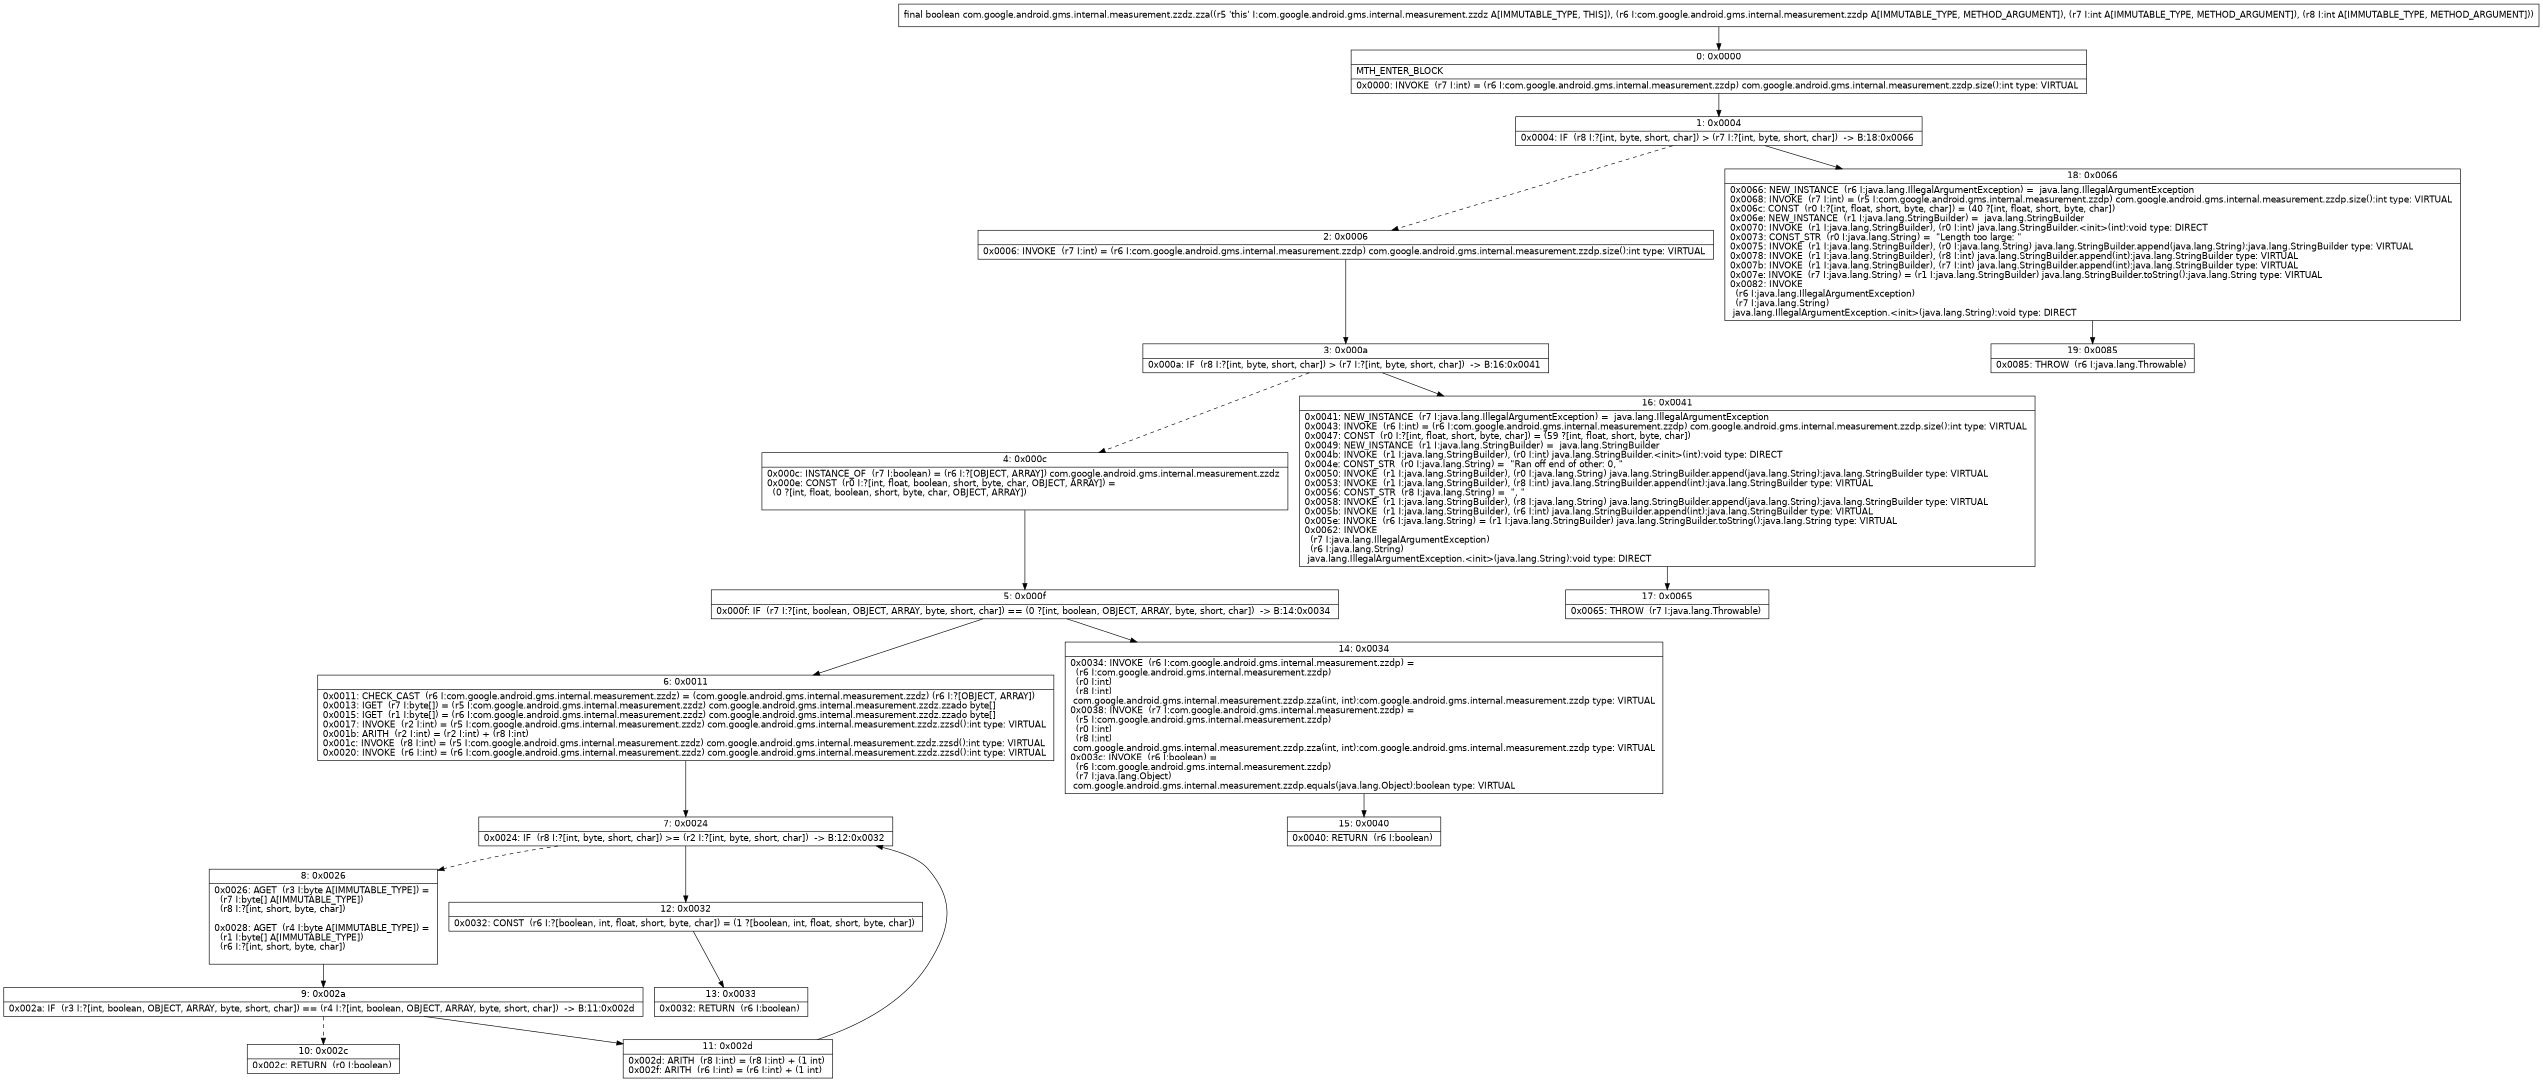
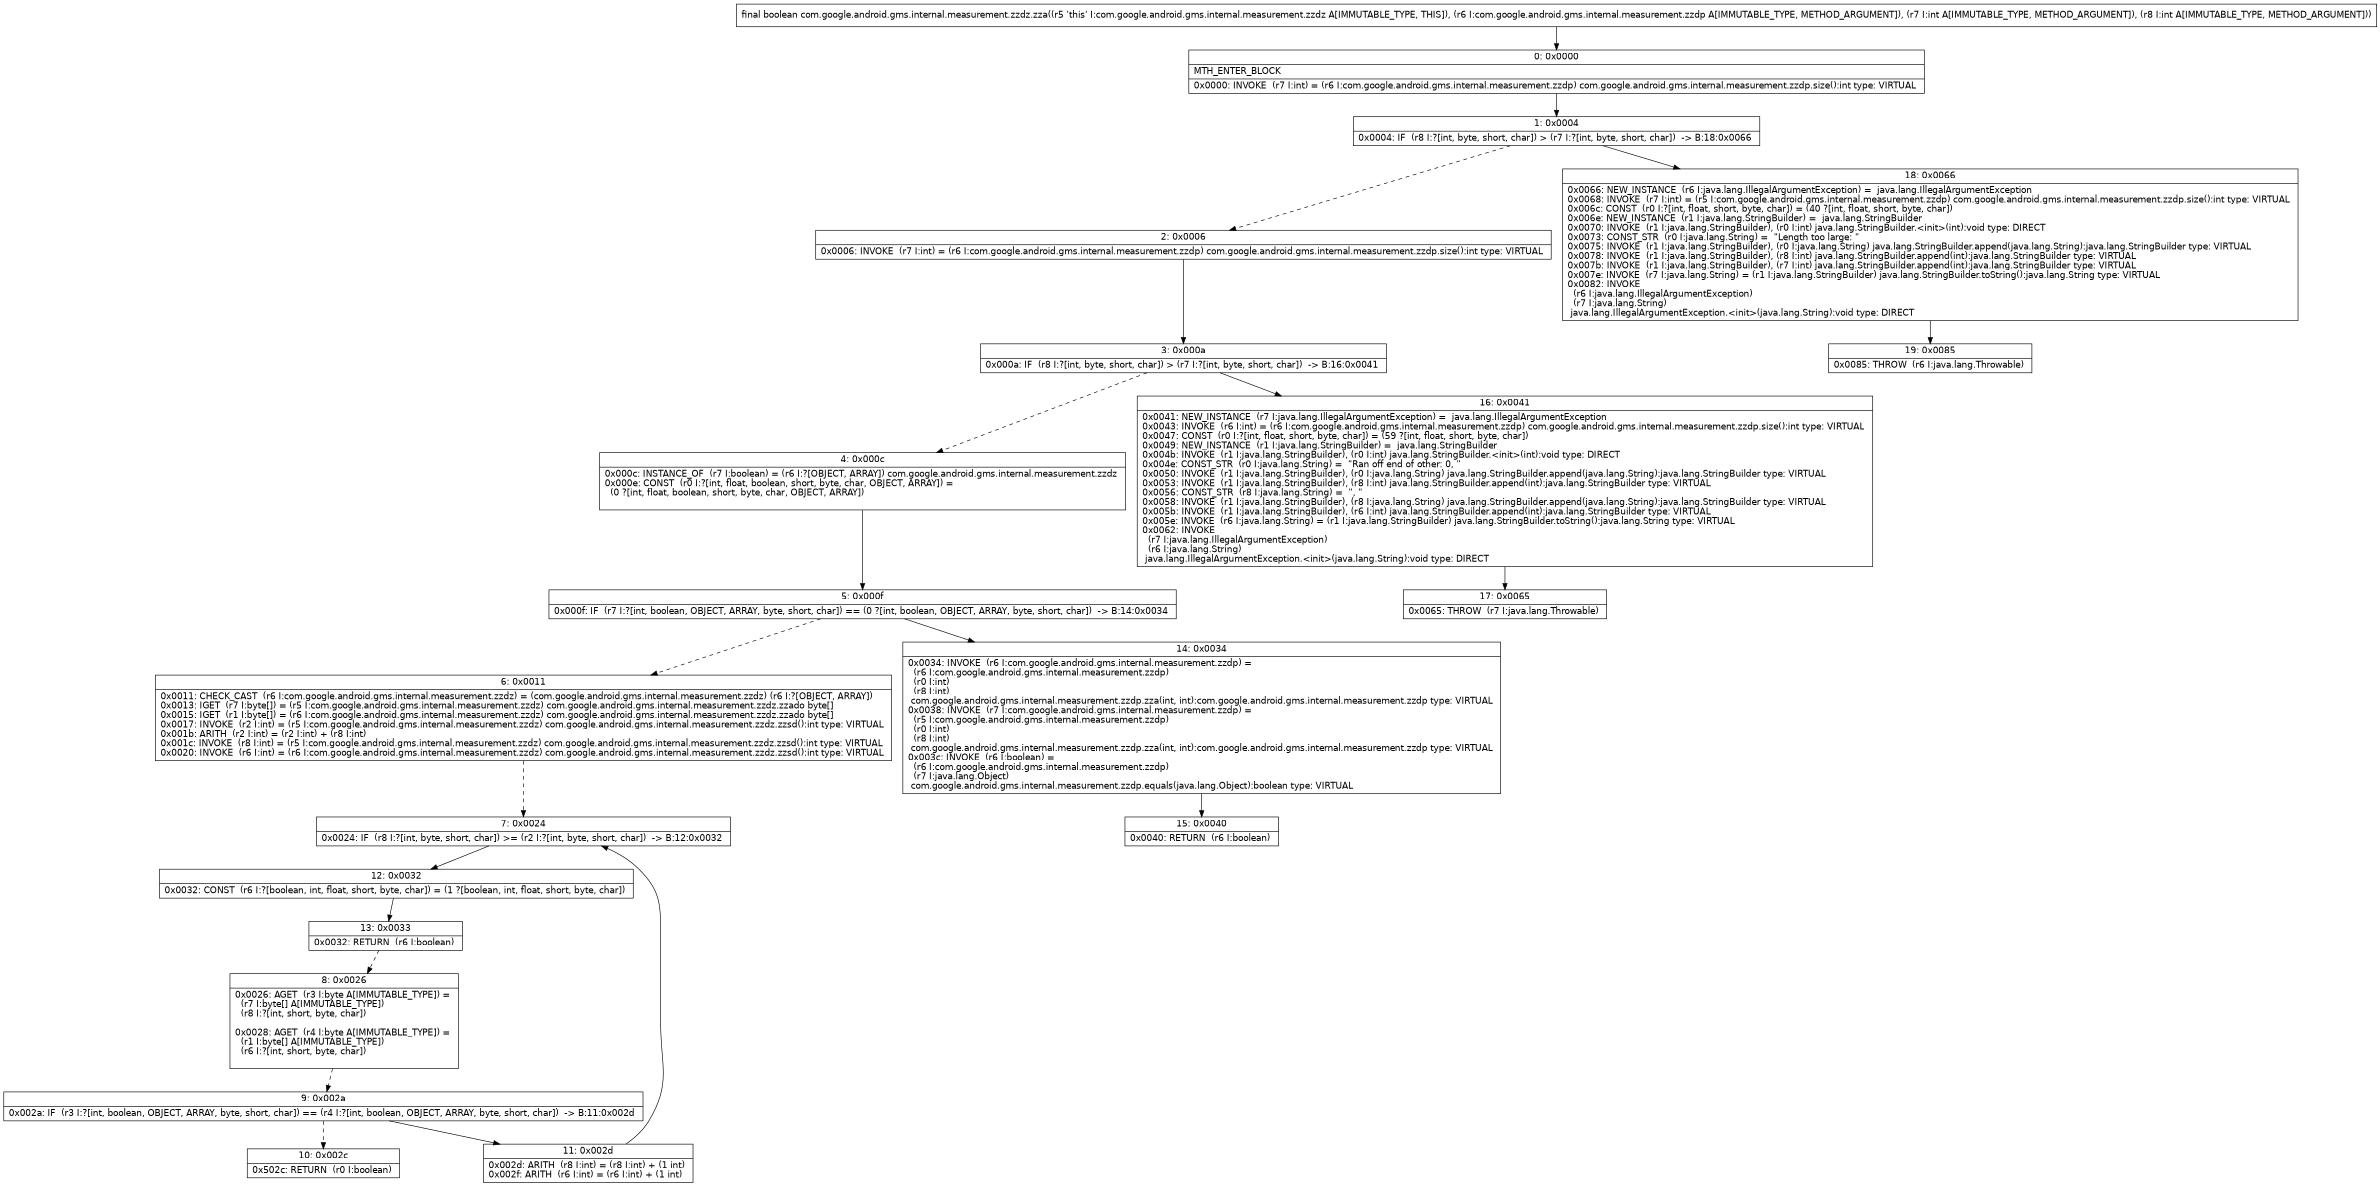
edge "5: 0x000f" -> "6: 0x0011": style solid -> dashed
edge "6: 0x0011" -> "7: 0x0024": style solid -> dashed
edge "7: 0x0024" -> "8: 0x0026": now "13: 0x0033" -> "8: 0x0026"
edge "8: 0x0026" -> "9: 0x002a": style solid -> dashed
node "10: 0x002c": text "0x002c: RETURN  (r0 I:boolean)" -> "0x502c: RETURN  (r0 I:boolean)"
